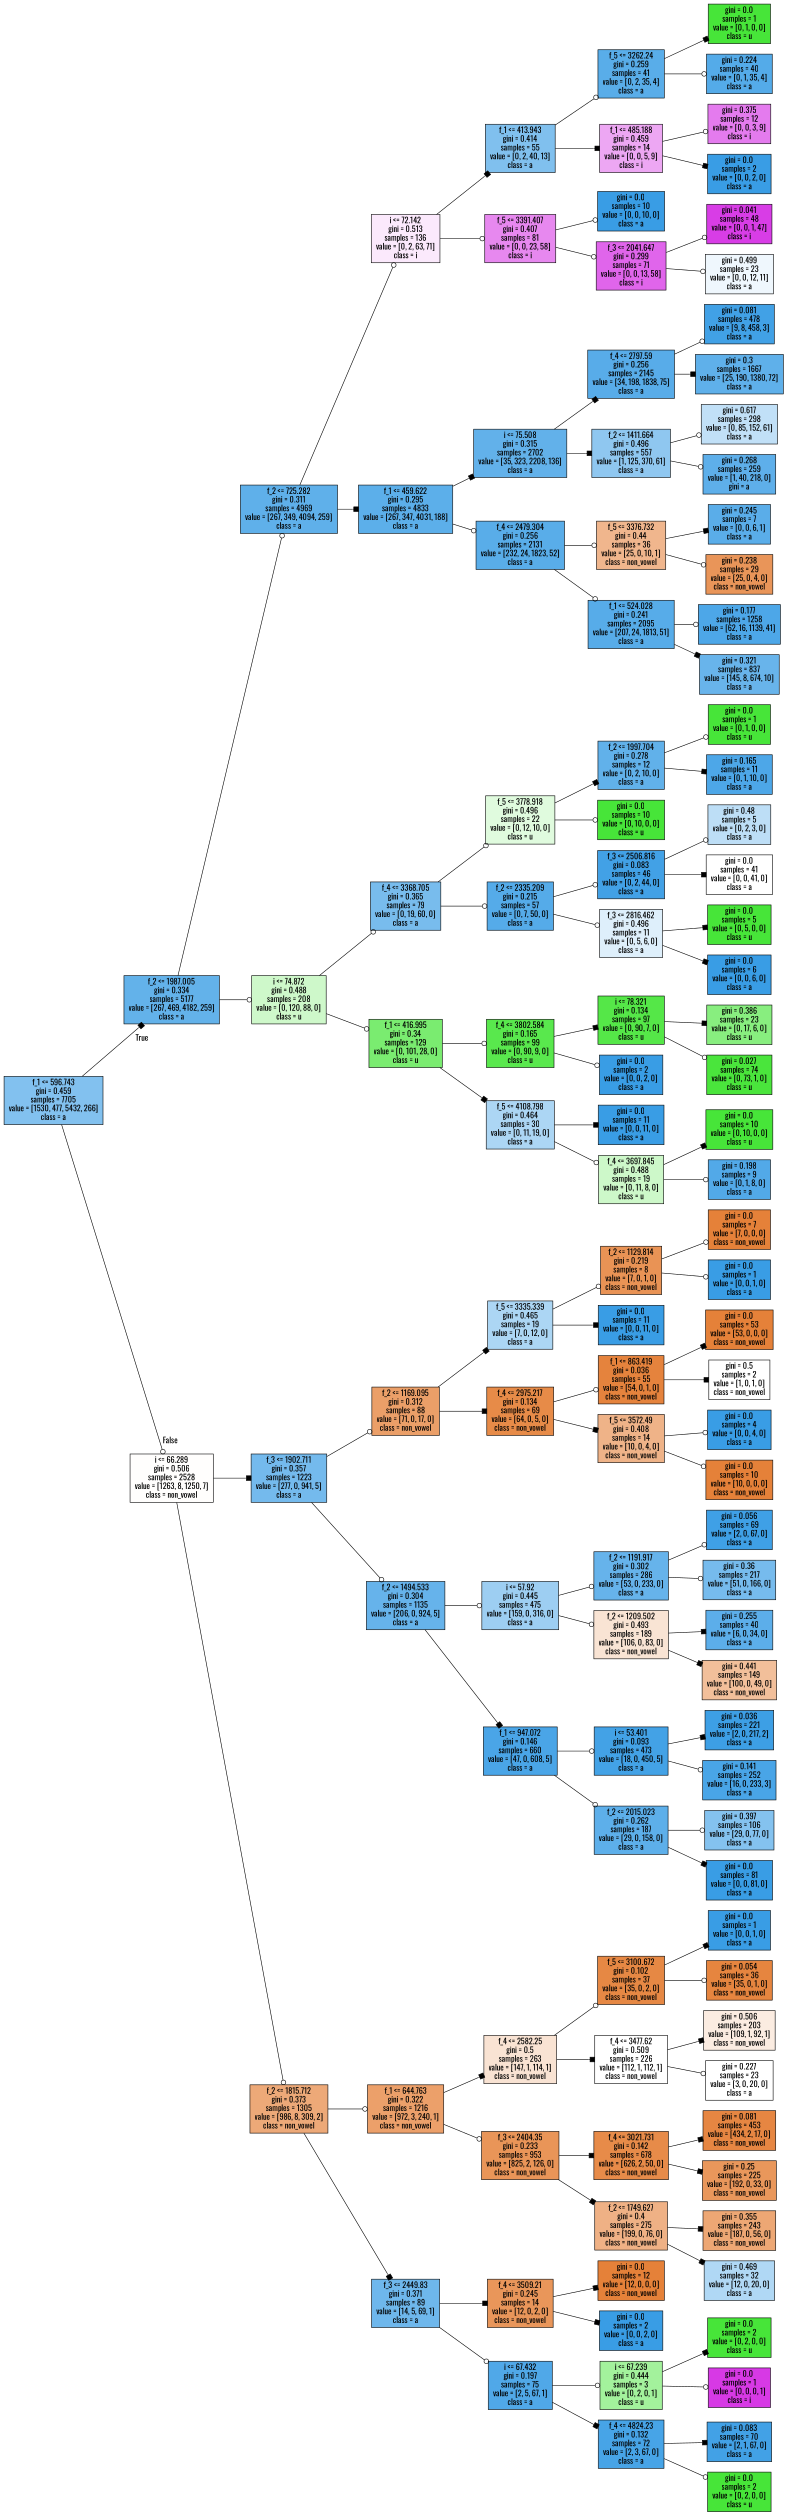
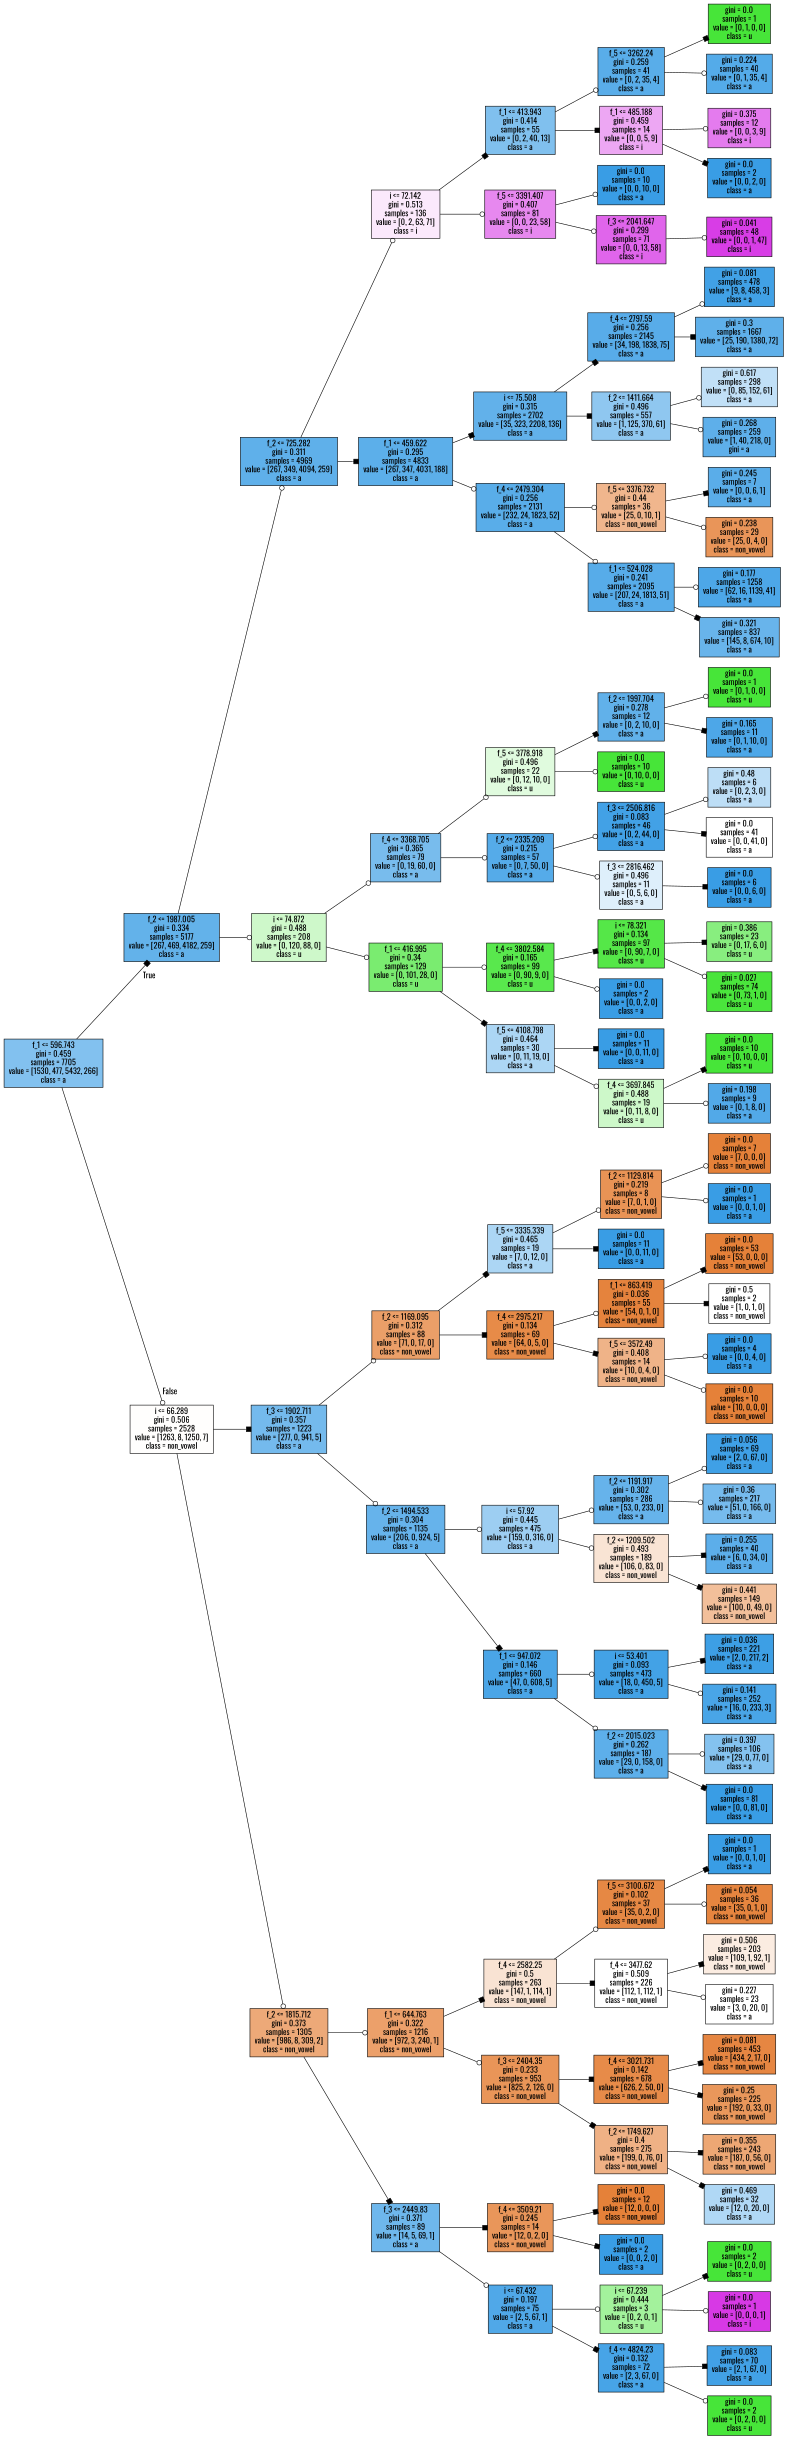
node "gini = 0.499 samples = 23 value = [0, 0, 12, 11] class = a": removed
node "gini = 0.48 samples = 5 value = [0, 2, 3, 0] class = a": label "gini = 0.48 samples = 5 value = [0, 2, 3, 0] class = a" -> "gini = 0.48 samples = 6 value = [0, 2, 3, 0] class = a"
node "gini = 0.0 samples = 5 value = [0, 5, 0, 0] class = u": removed
